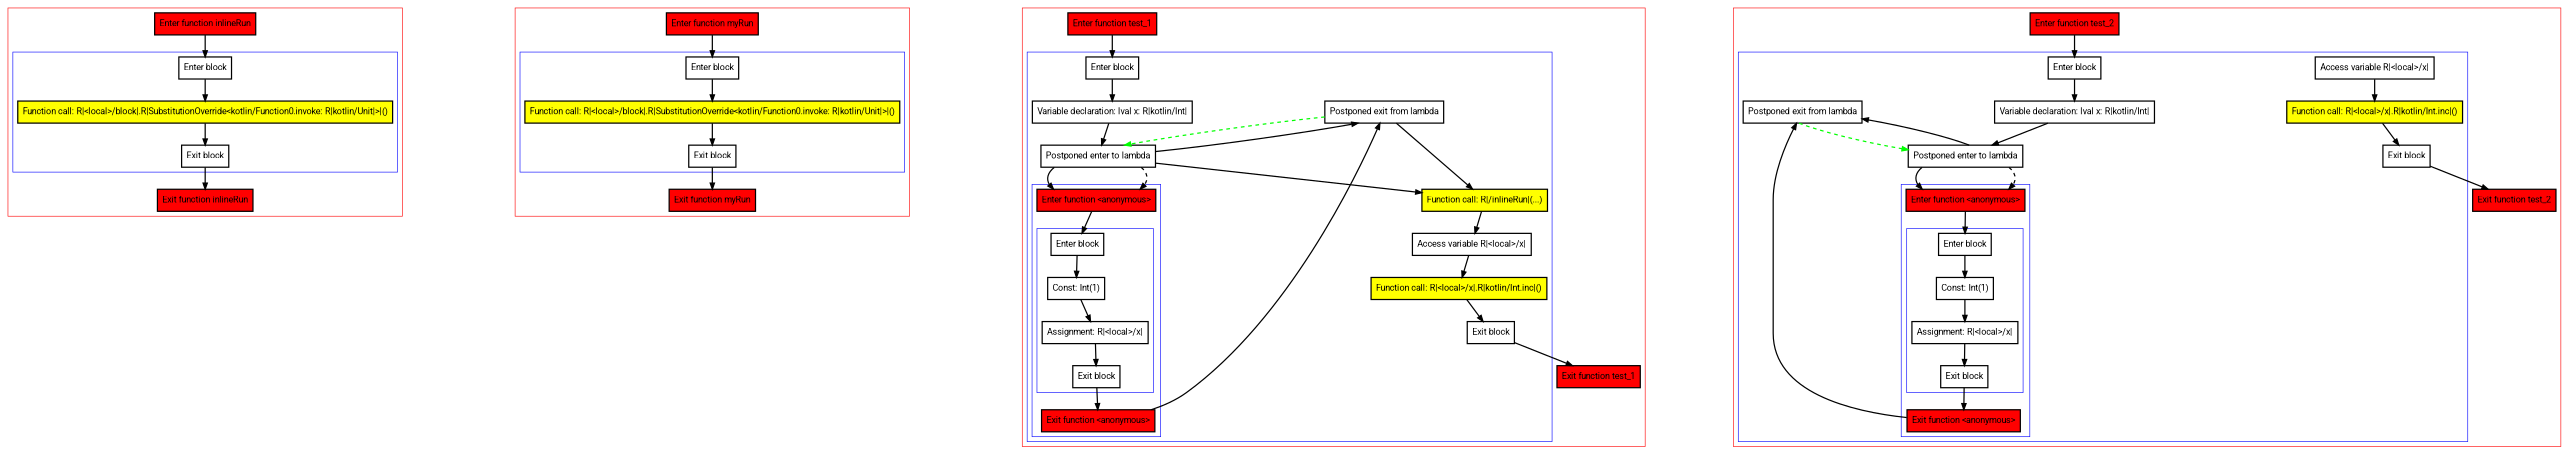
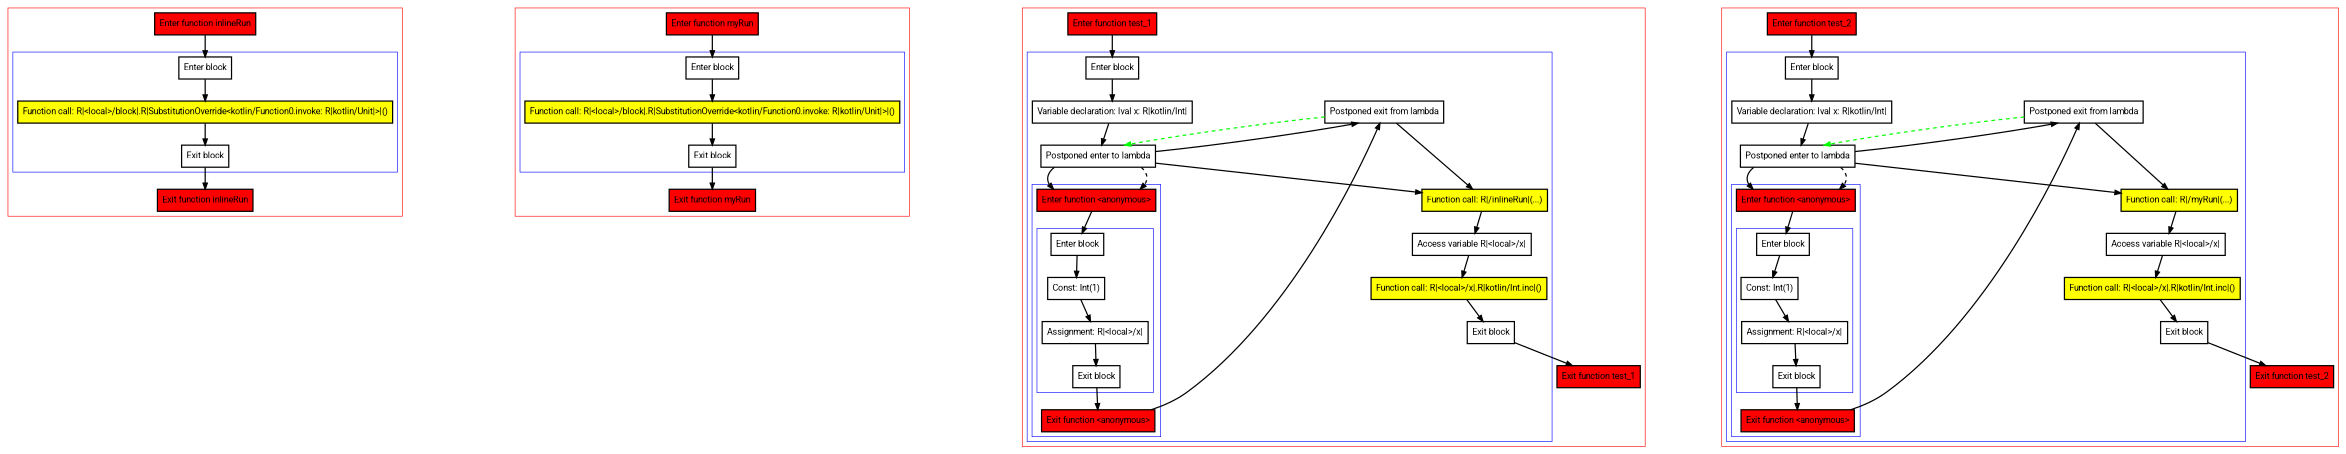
node "Function call: R|/myRun|(...)": added
